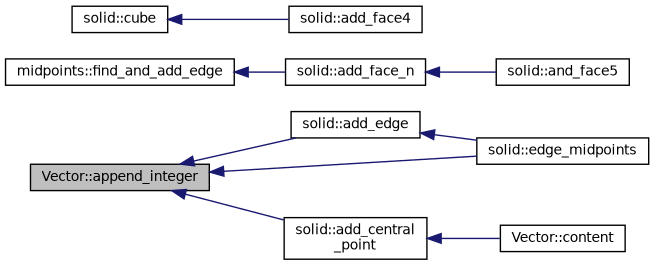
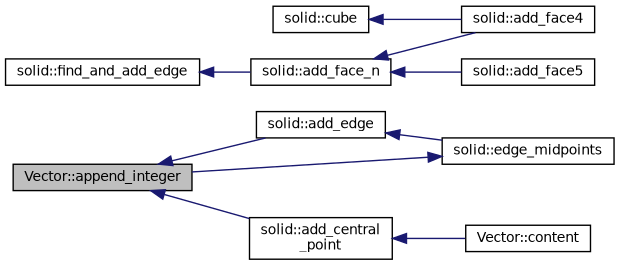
edge "solid::add_face4" -> "solid::add_face_n": added
node "midpoints::find_and_add_edge": label "midpoints::find_and_add_edge" -> "solid::find_and_add_edge"
node "solid::and_face5": label "solid::and_face5" -> "solid::add_face5"
edge "solid::edge_midpoints" -> "Vector::append_integer": reversed
